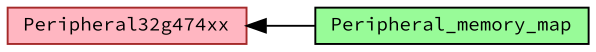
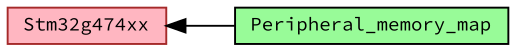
node "Peripheral32g474xx": label "Peripheral32g474xx" -> "Stm32g474xx"
